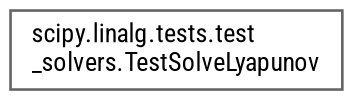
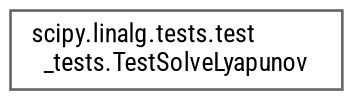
node "scipy.linalg.tests.test _solvers.TestSolveLyapunov": label "scipy.linalg.tests.test _solvers.TestSolveLyapunov" -> "scipy.linalg.tests.test _tests.TestSolveLyapunov"
